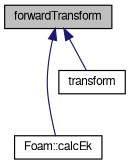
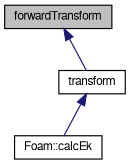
edge "Foam::calcEk" -> "forwardTransform": now "Foam::calcEk" -> "transform"
